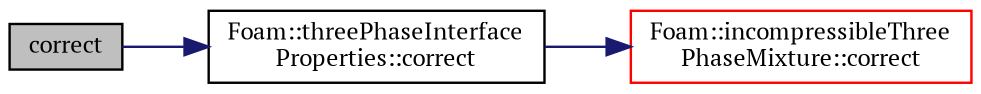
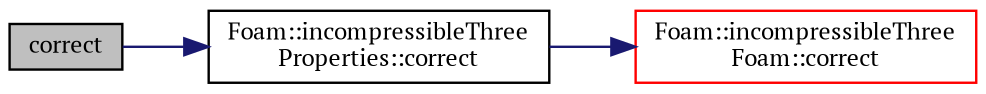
node "Foam::threePhaseInterface Properties::correct": label "Foam::threePhaseInterface Properties::correct" -> "Foam::incompressibleThree Properties::correct"
node "Foam::incompressibleThree PhaseMixture::correct": label "Foam::incompressibleThree PhaseMixture::correct" -> "Foam::incompressibleThree Foam::correct"
